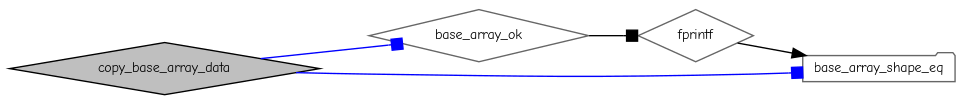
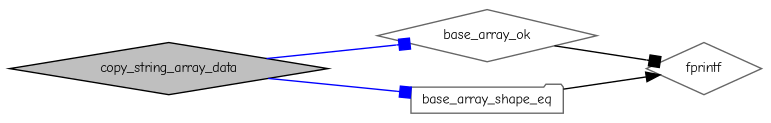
edge "fprintf" -> "base_array_shape_eq": reversed
node "copy_base_array_data": label "copy_base_array_data" -> "copy_string_array_data"
